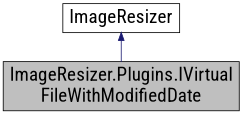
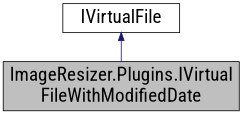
node "ImageResizer": label "ImageResizer" -> "IVirtualFile"
